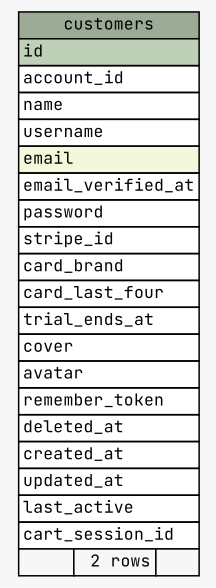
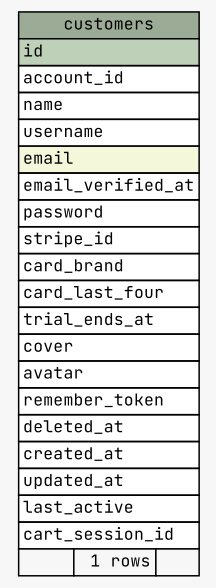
node "customers": text "2 rows" -> "1 rows"
